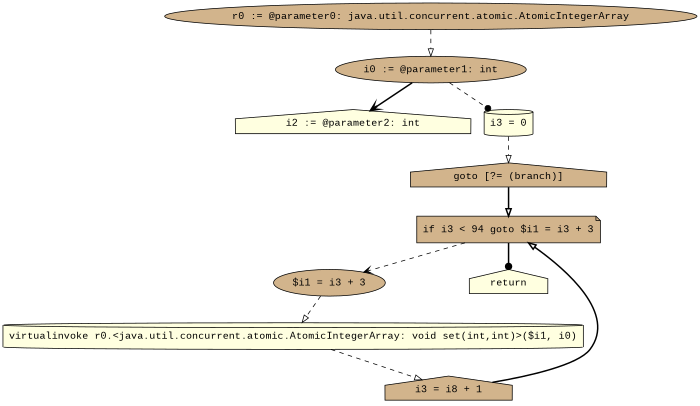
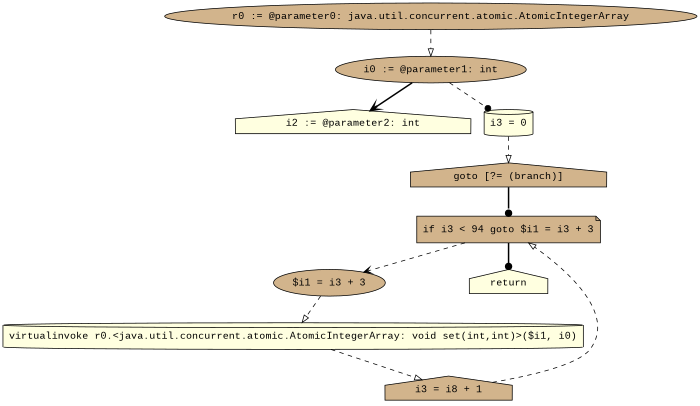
edge "goto [?= (branch)]" -> "if i3 < 94 goto $i1 = i3 + 3": arrowhead onormal -> dot
edge "i3 = i8 + 1" -> "if i3 < 94 goto $i1 = i3 + 3": style bold -> dashed
